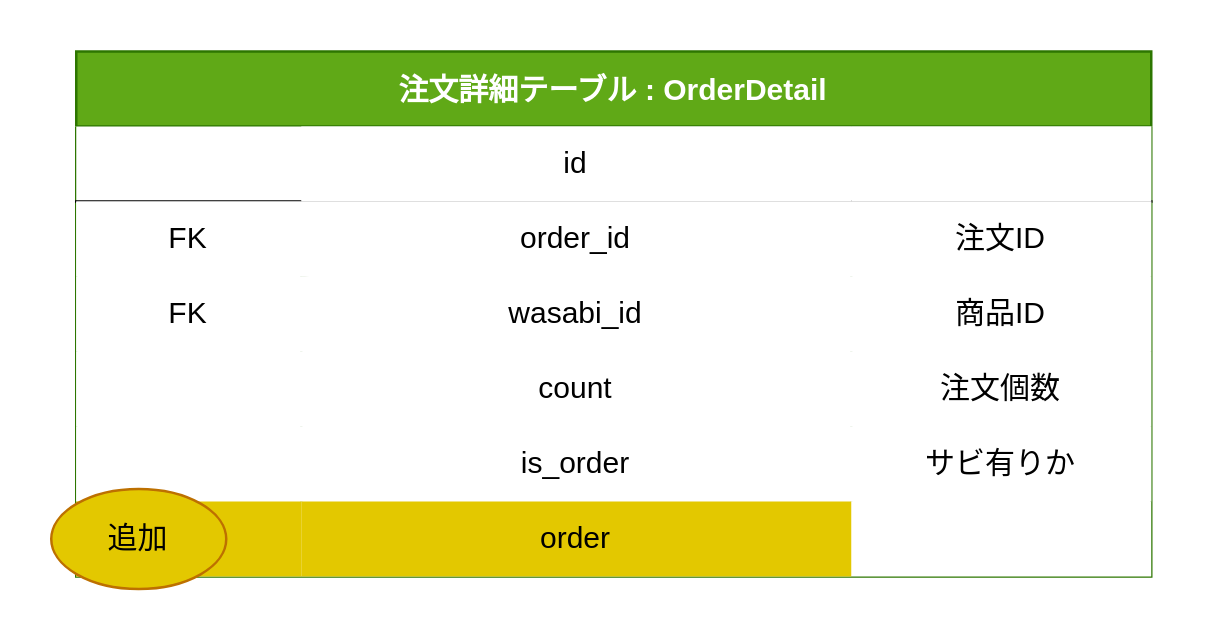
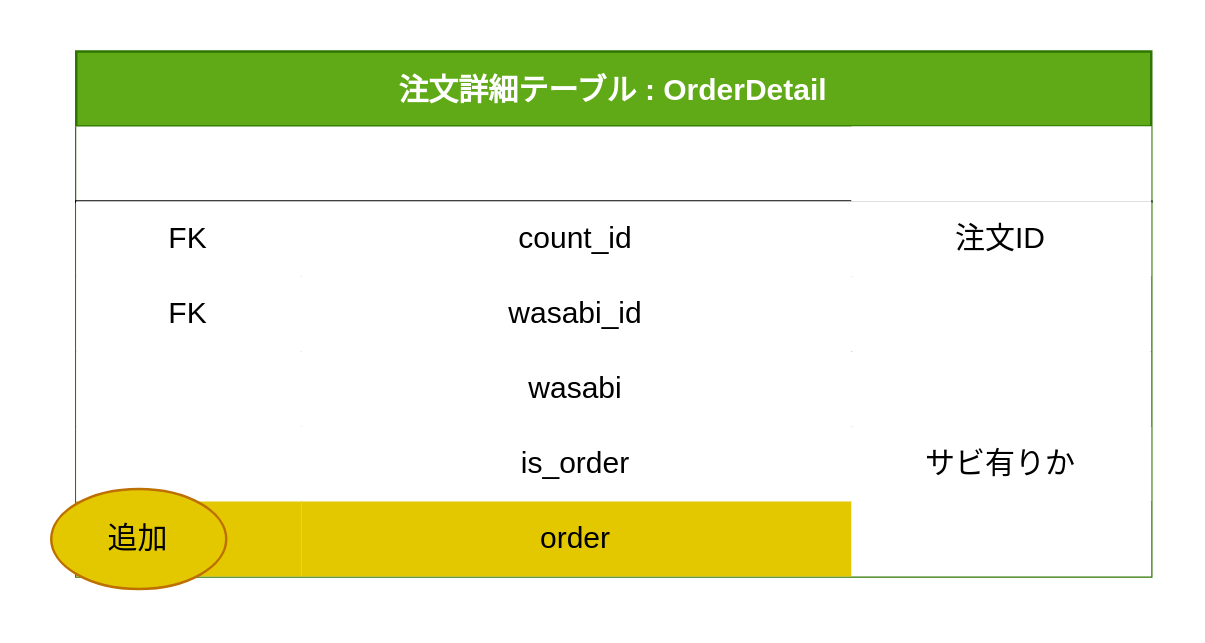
node "id": removed
node "order_id": label "order_id" -> "count_id"
node "商品ID": removed
node "count": label "count" -> "wasabi"
node "注文個数": removed
